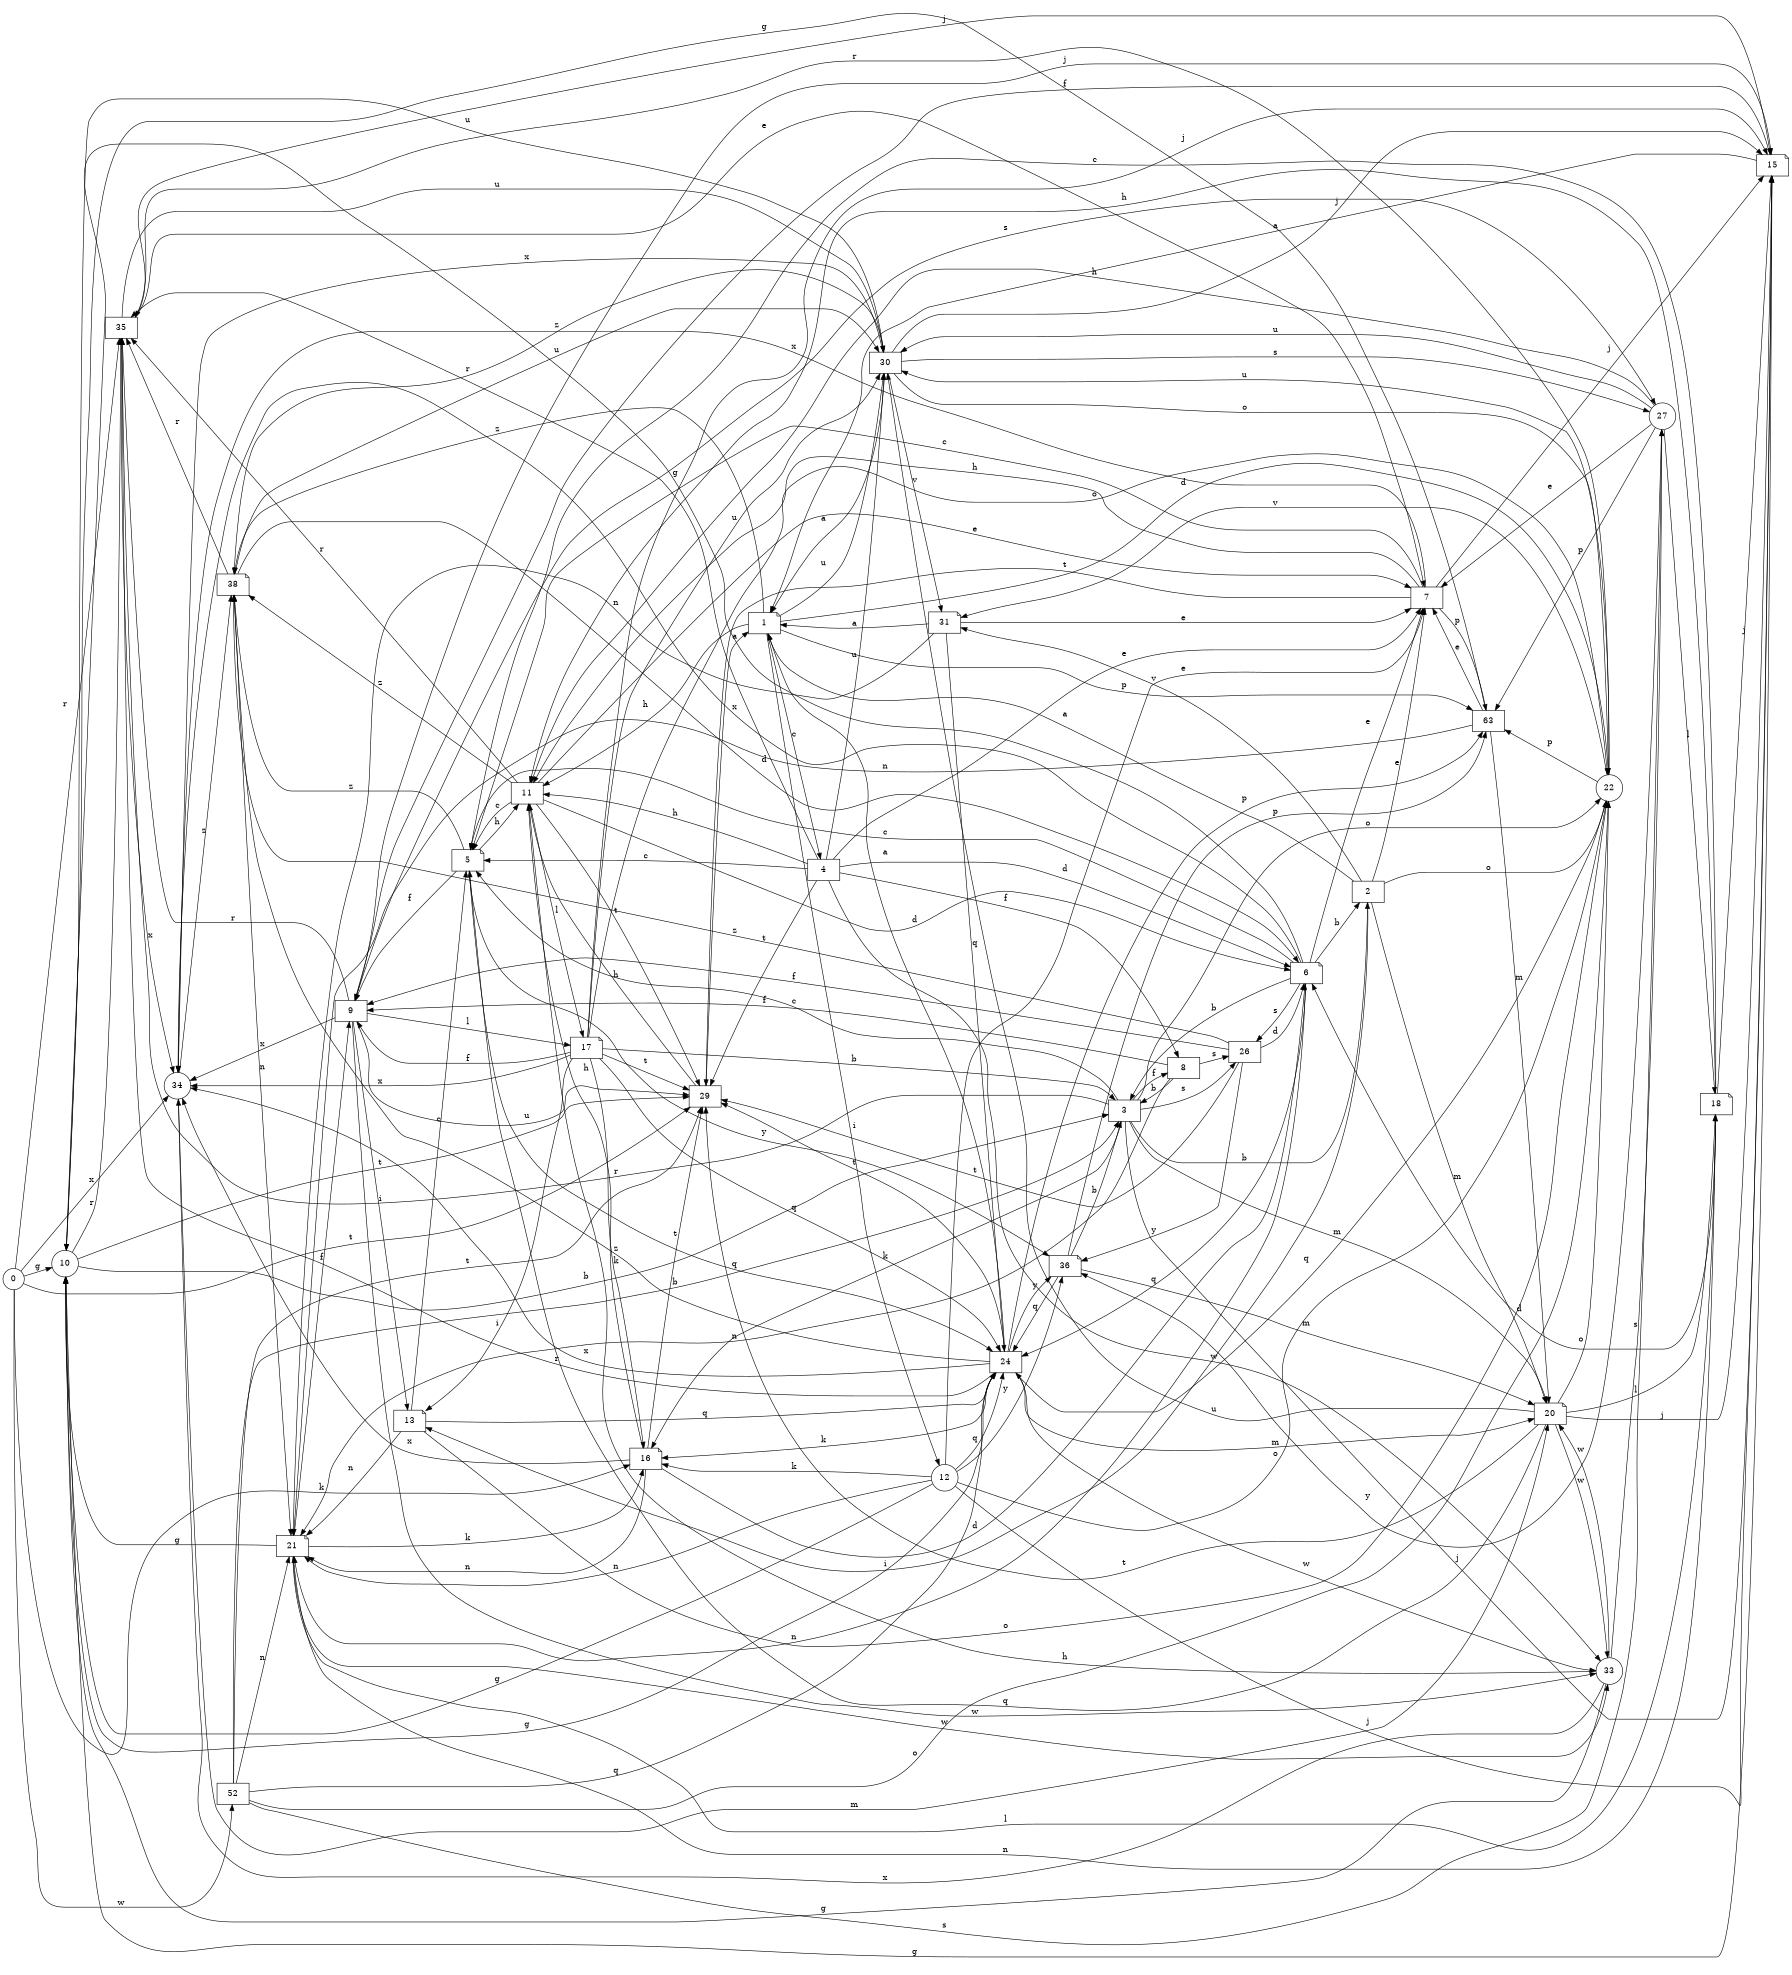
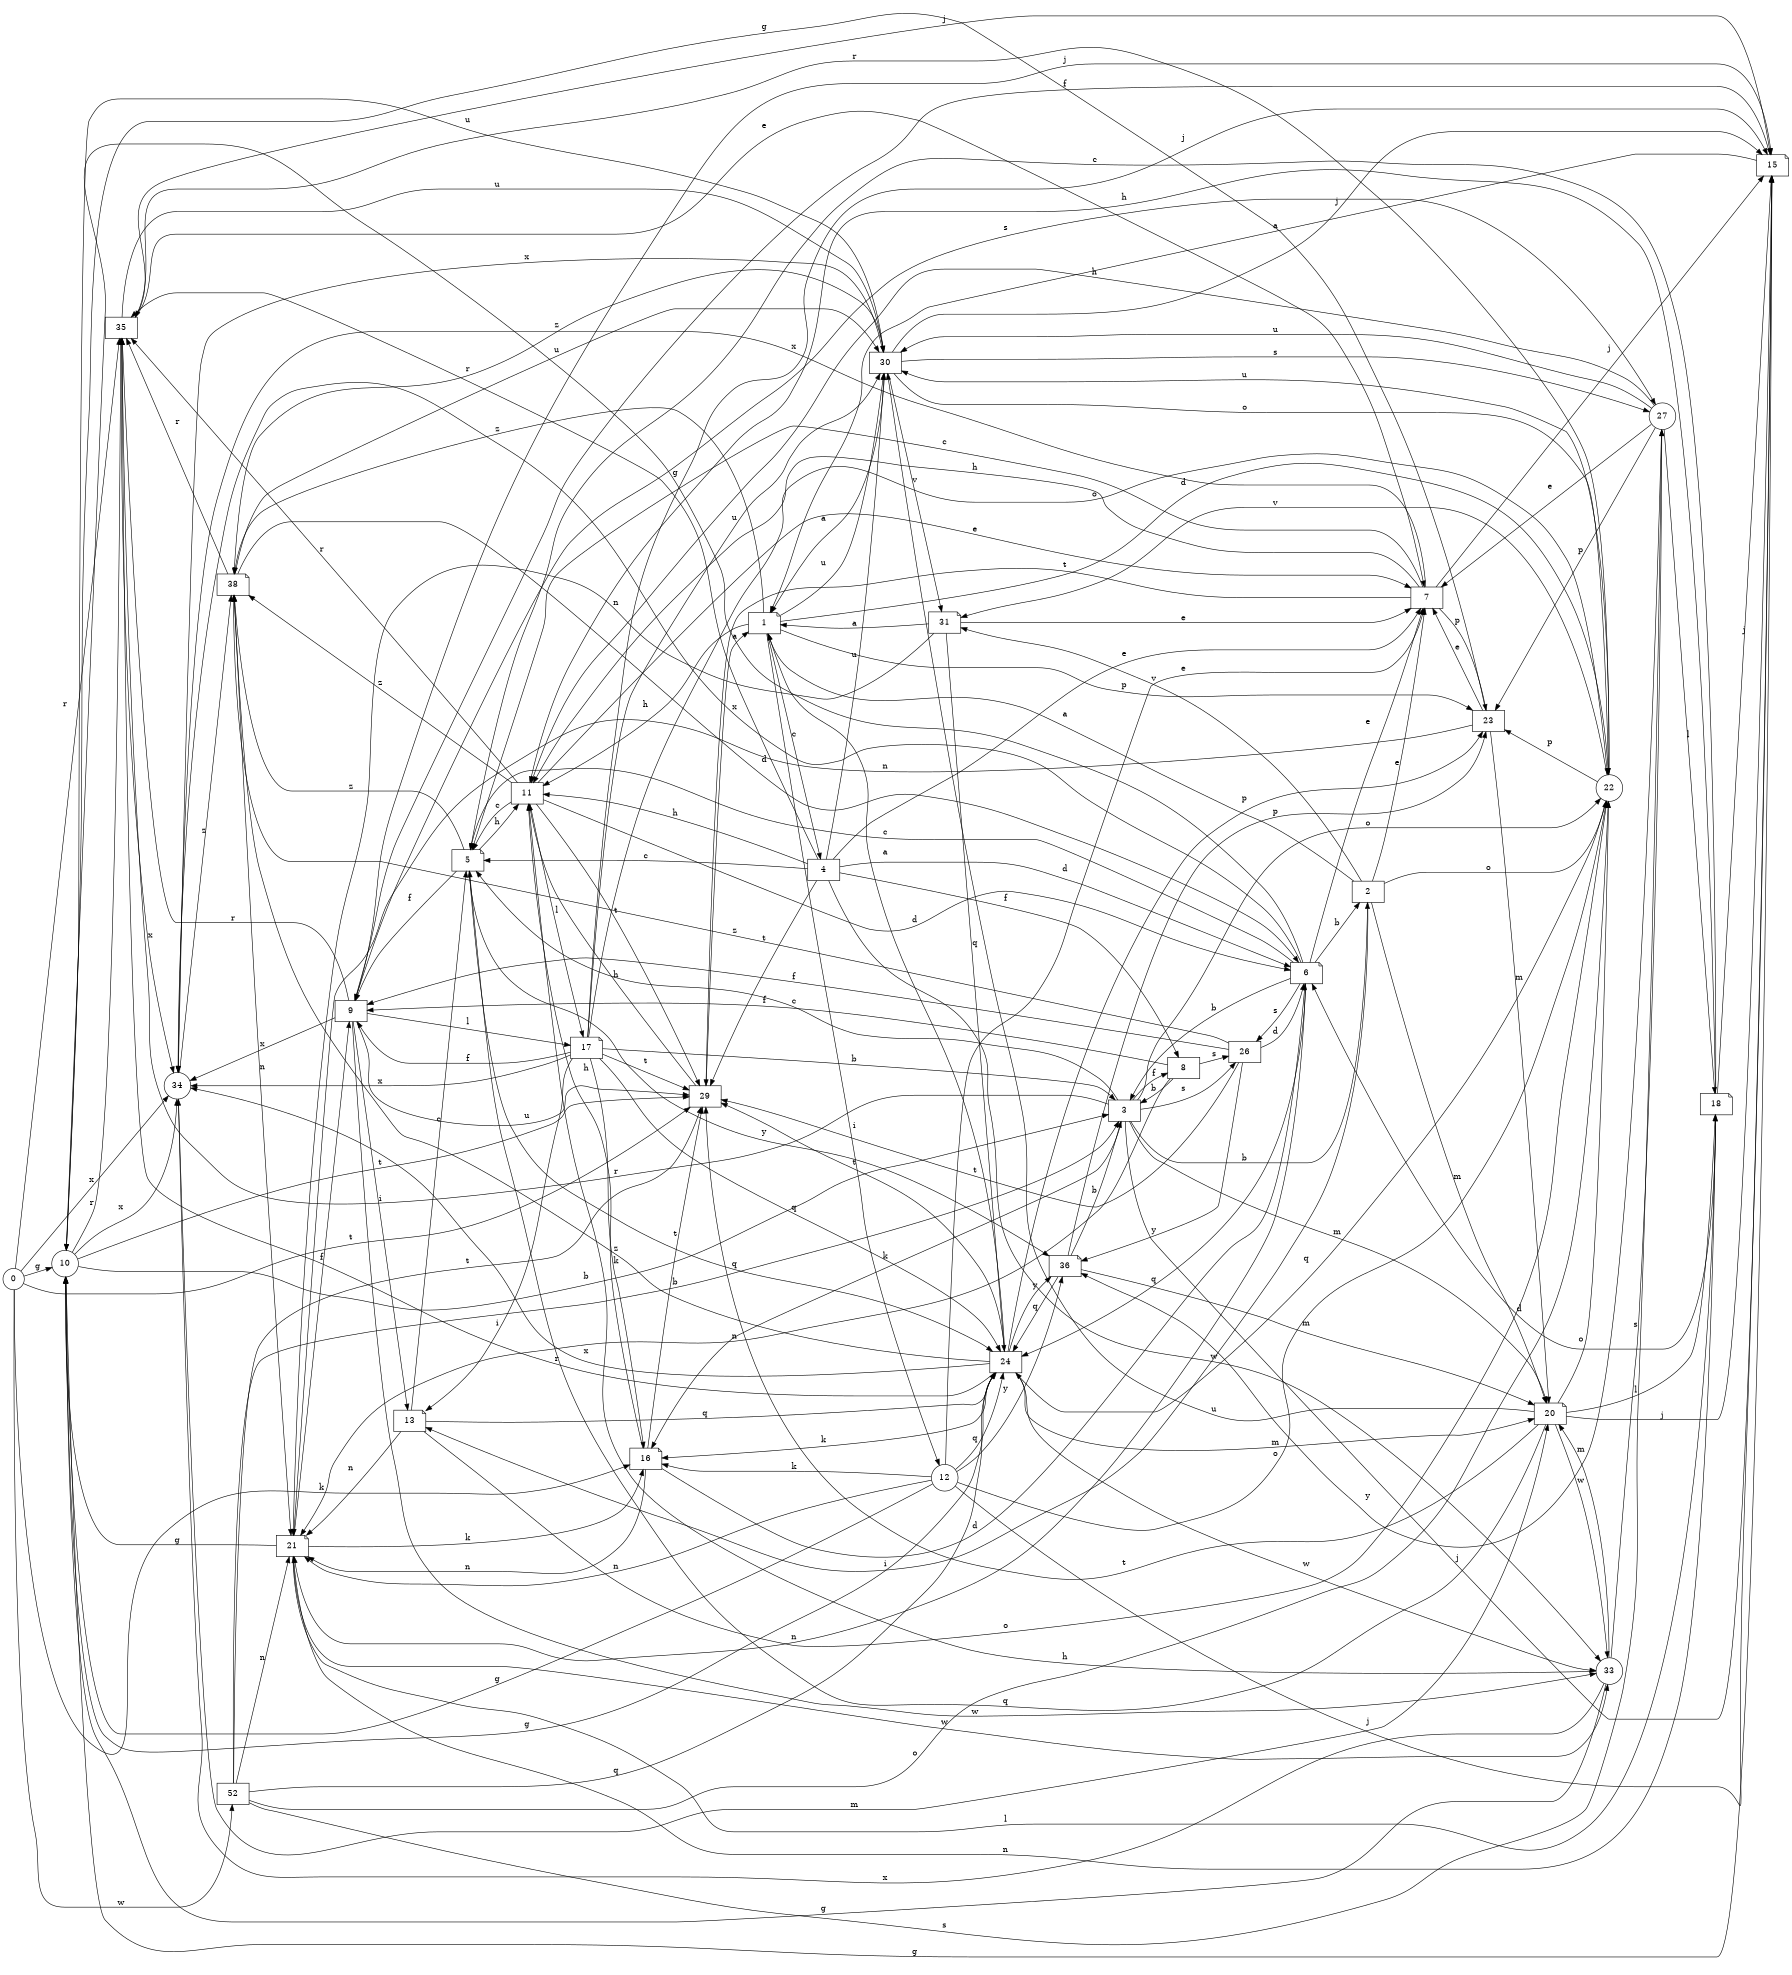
node "63": label "63" -> "23"
edge "16" -> "34": now "10" -> "34"
edge "33" -> "20": label "w" -> "m"
